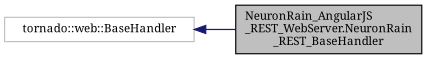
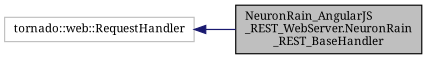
node "tornado::web::BaseHandler": label "tornado::web::BaseHandler" -> "tornado::web::RequestHandler"
